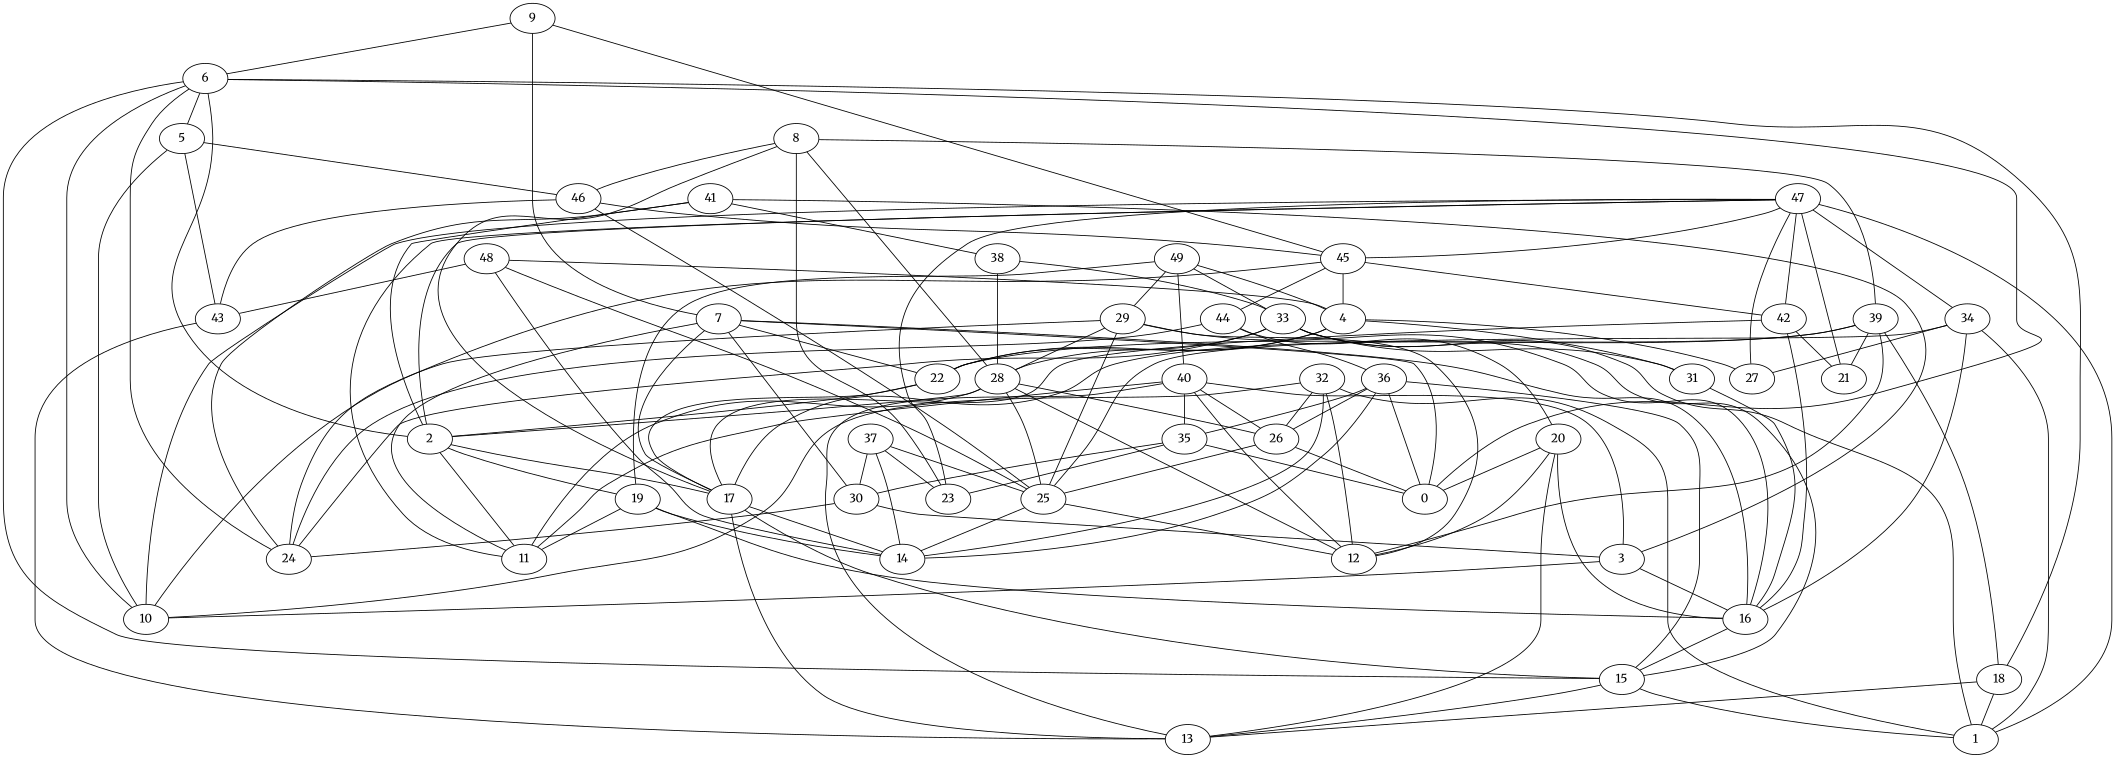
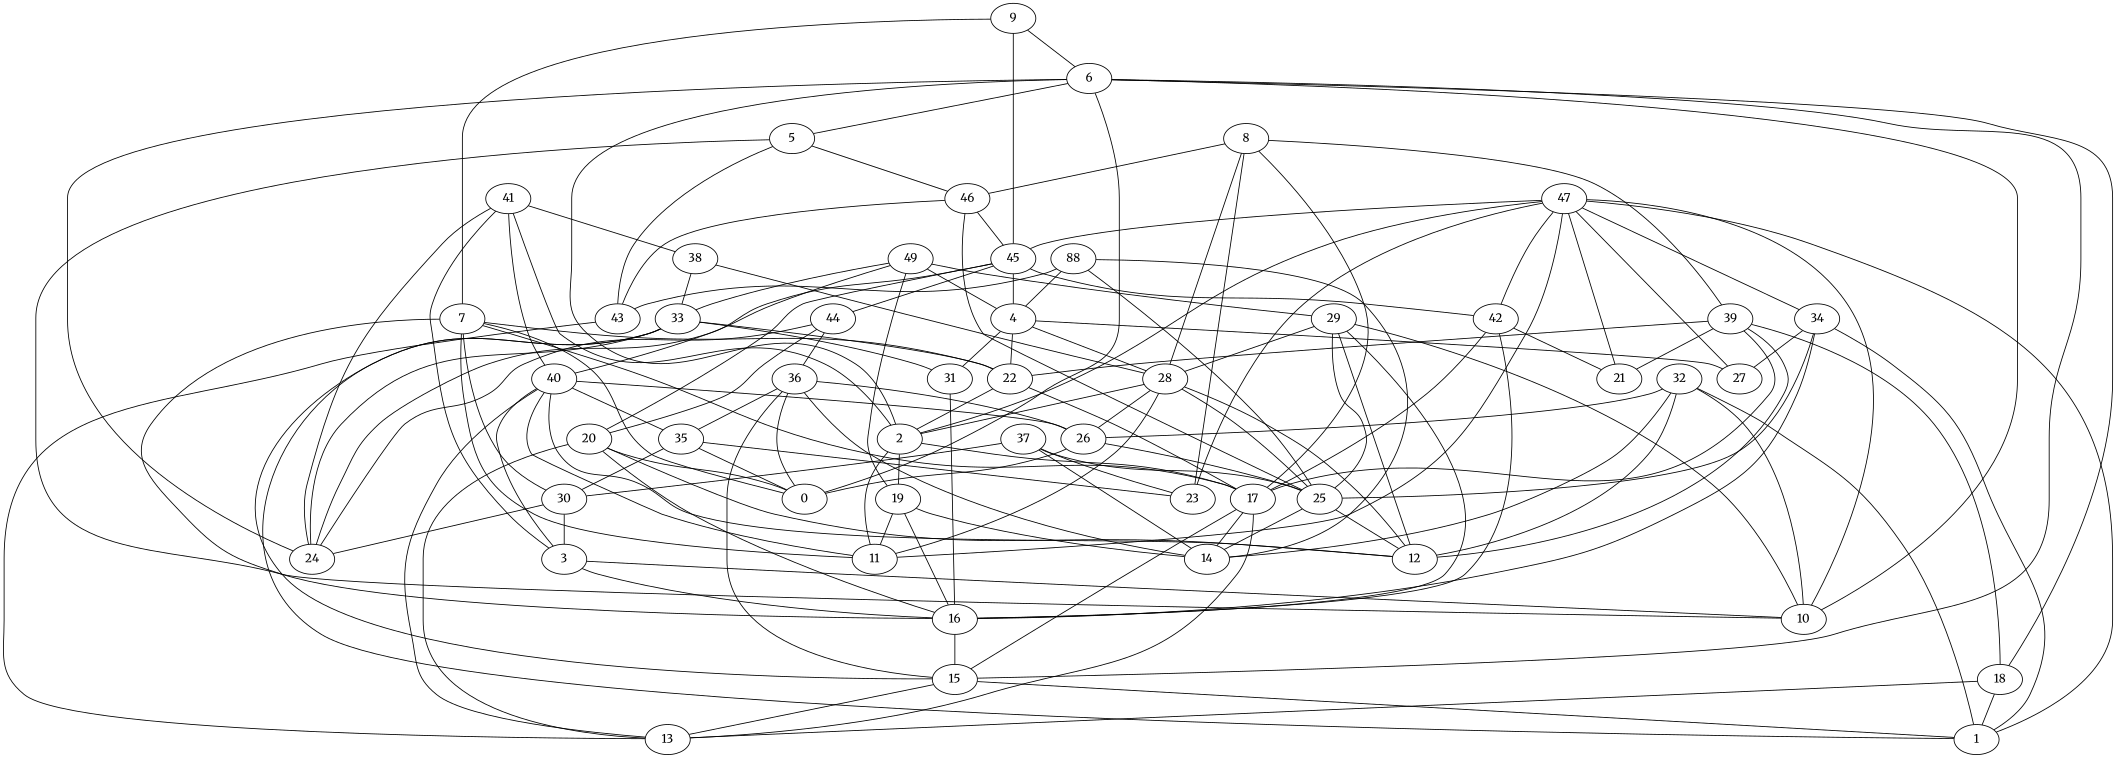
node "48": label "48" -> "88"
edge "41" -- "40": added
edge "45" -- "20": added
